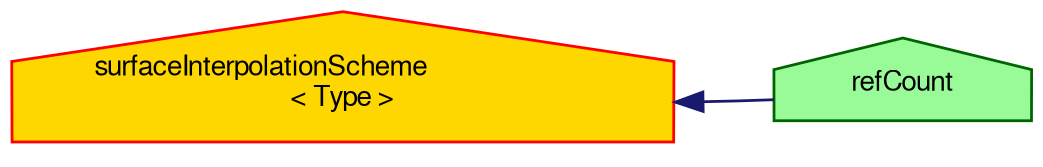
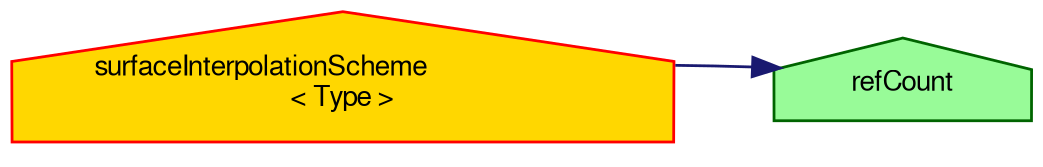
edge "refCount" -> "surfaceInterpolationScheme < Type >": reversed
